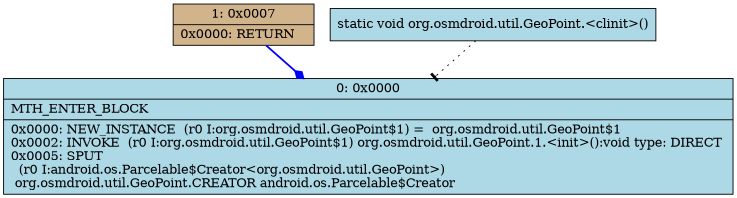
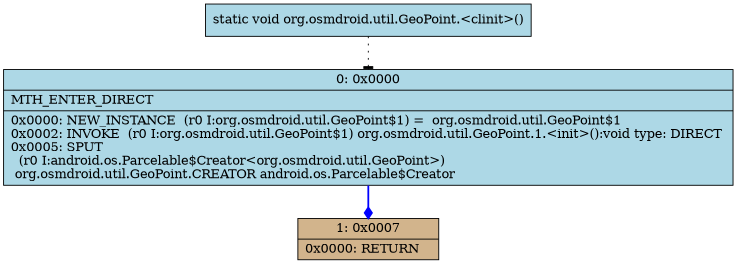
edge "1: 0x0007" -> "0: 0x0000": reversed
node "0: 0x0000": text "MTH_ENTER_BLOCK" -> "MTH_ENTER_DIRECT"
